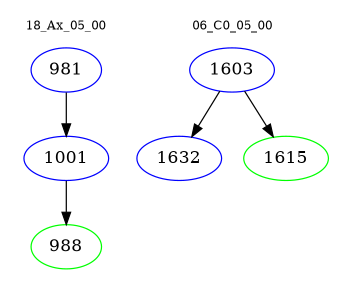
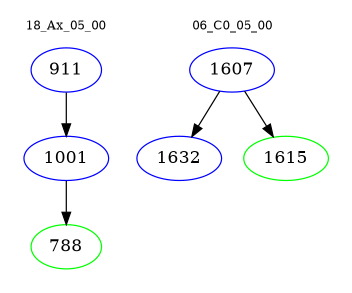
node "981": label "981" -> "911"
node "1603": label "1603" -> "1607"
node "988": label "988" -> "788"
